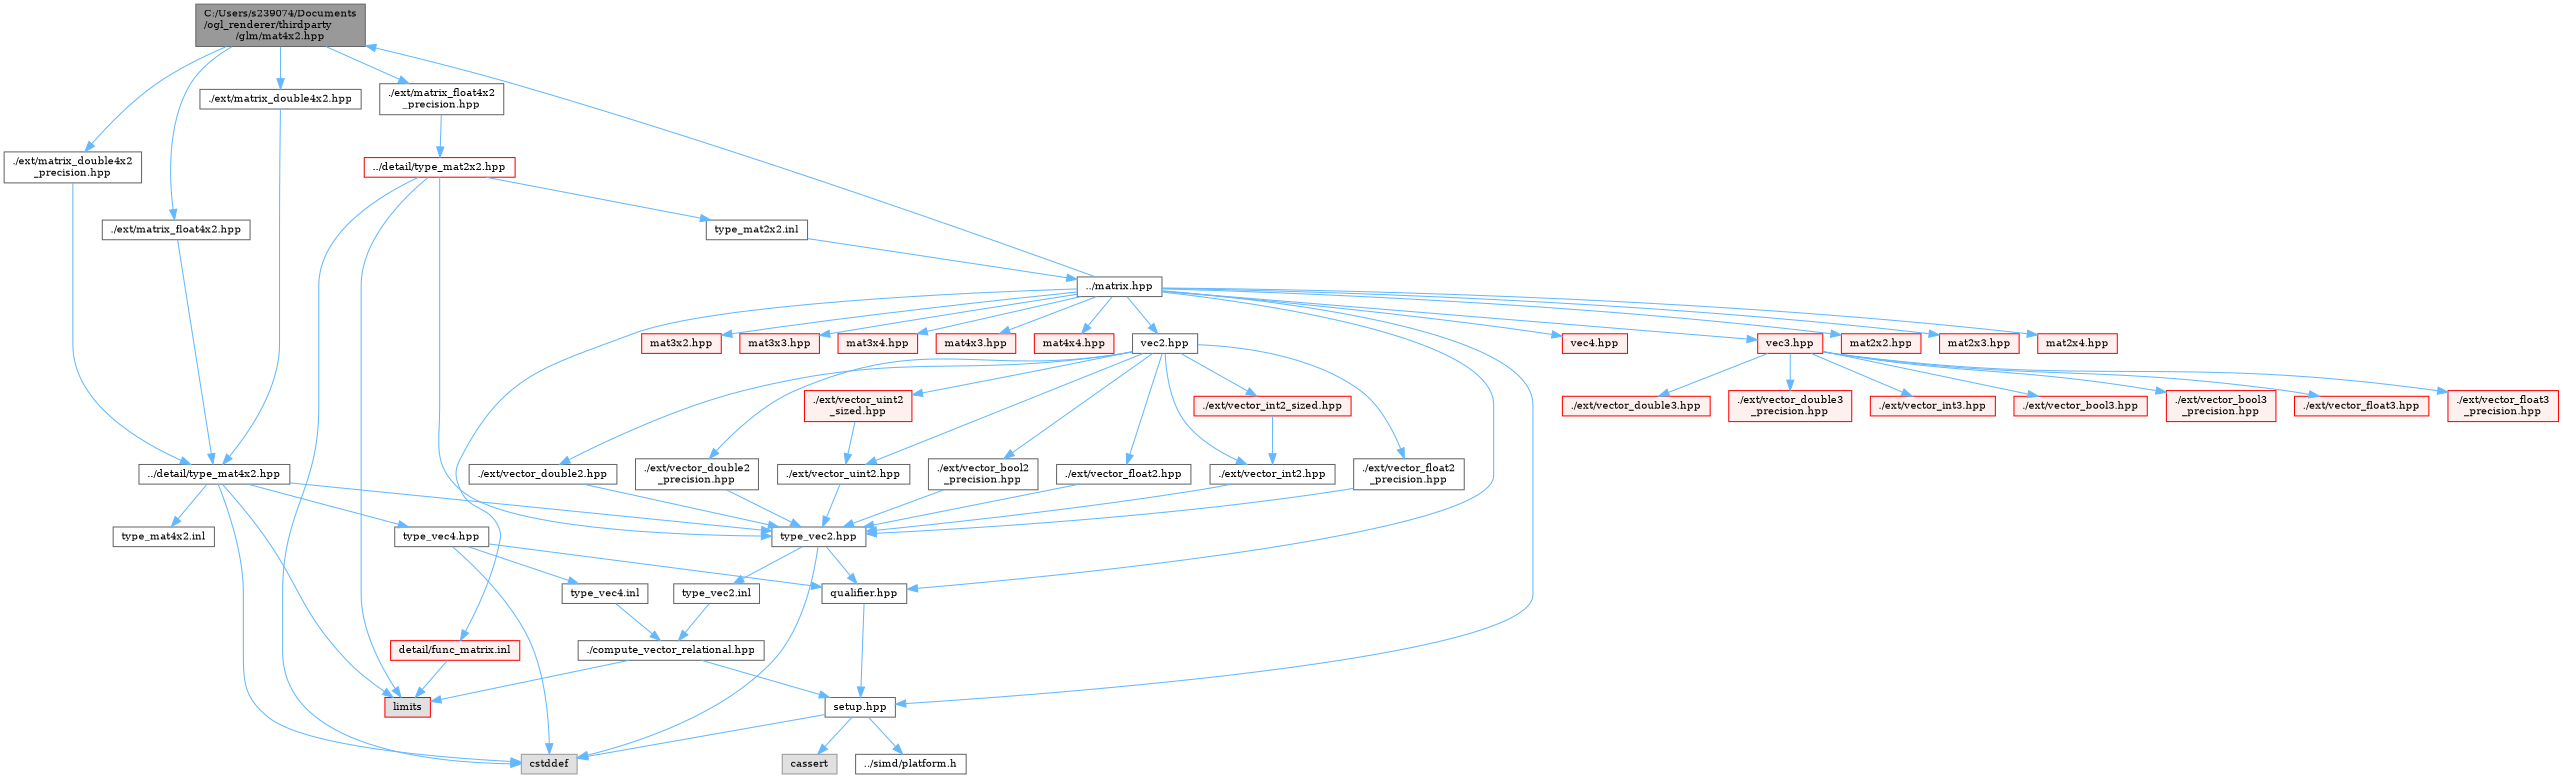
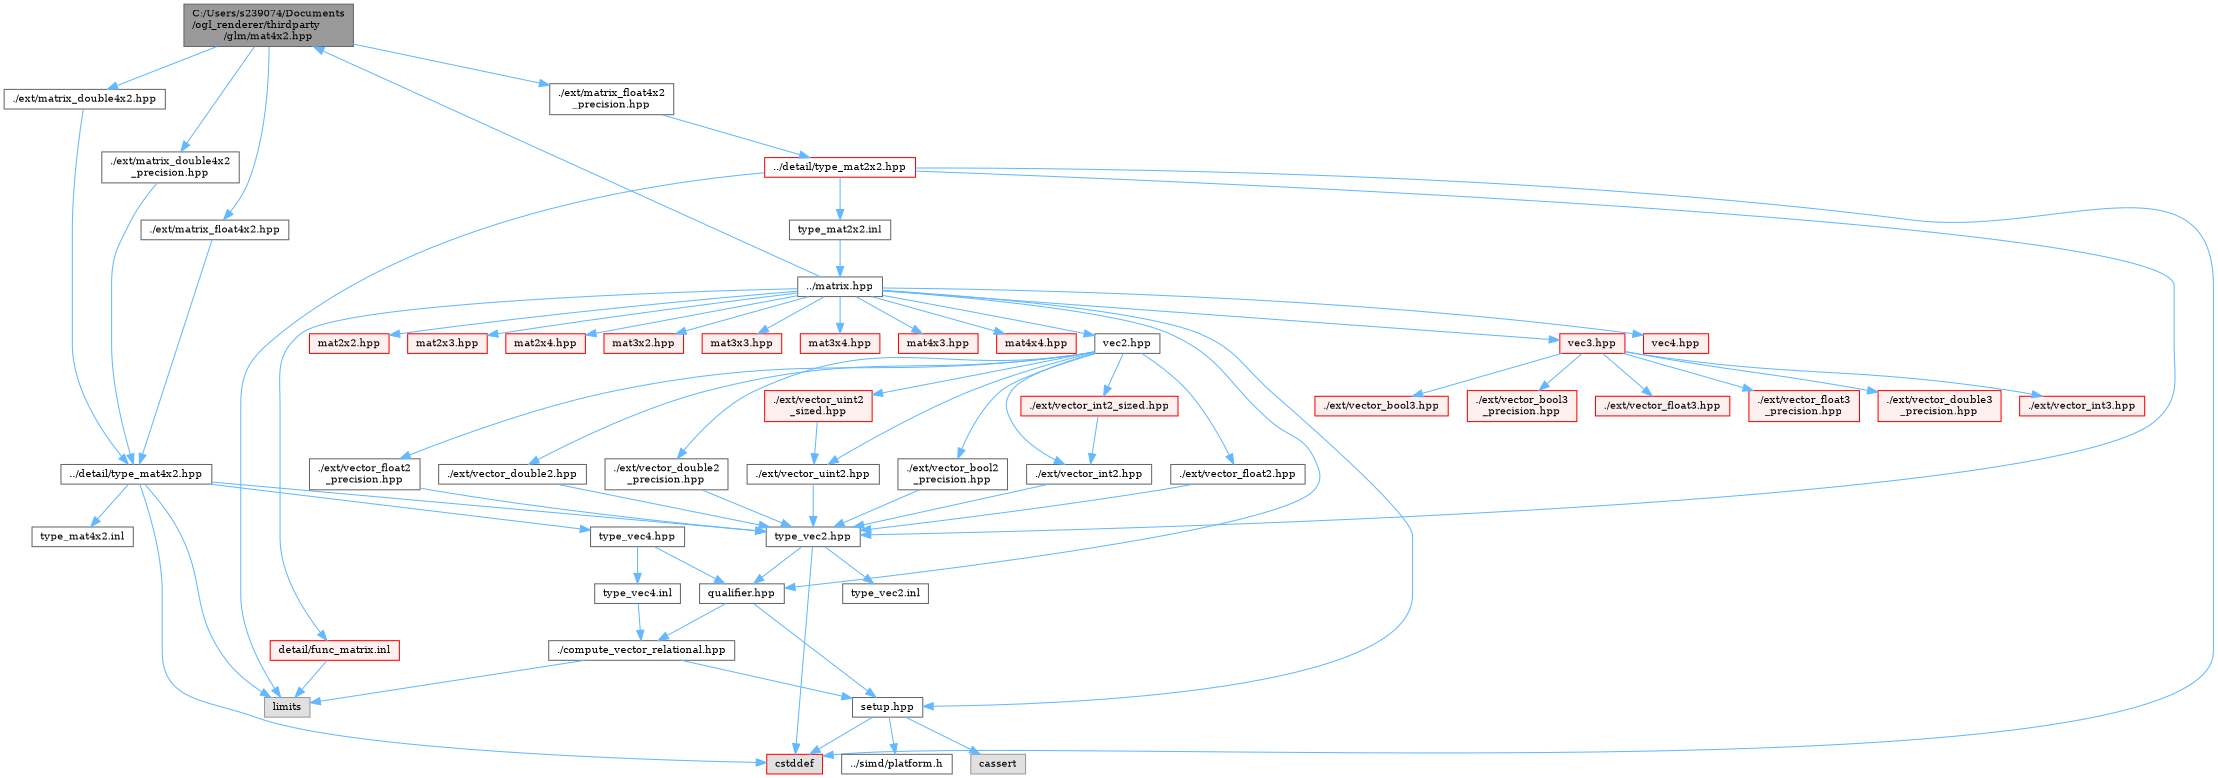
node "./ext/vector_double3.hpp": removed
edge "type_vec2.inl" -> "./compute_vector_relational.hpp": now "qualifier.hpp" -> "./compute_vector_relational.hpp"
edge "type_vec4.hpp" -> "cstddef": removed
node "limits": color red -> grey60
node "cstddef": color grey60 -> red
